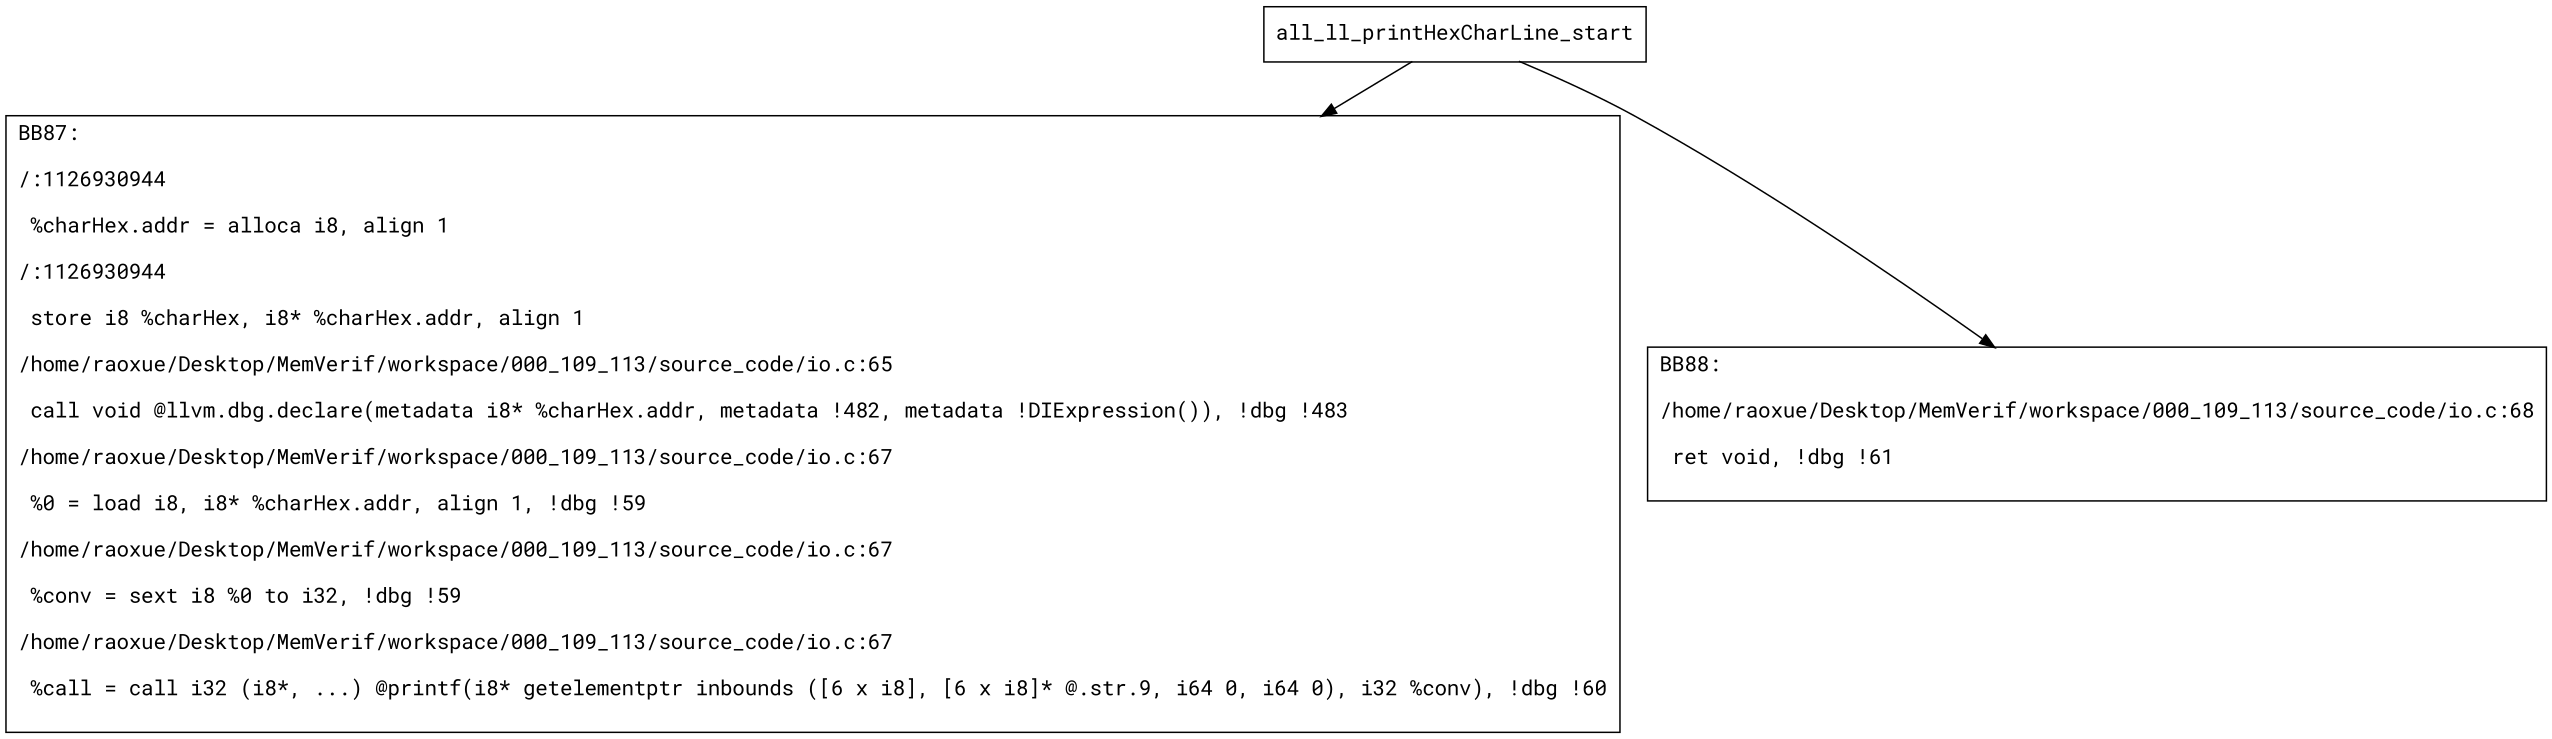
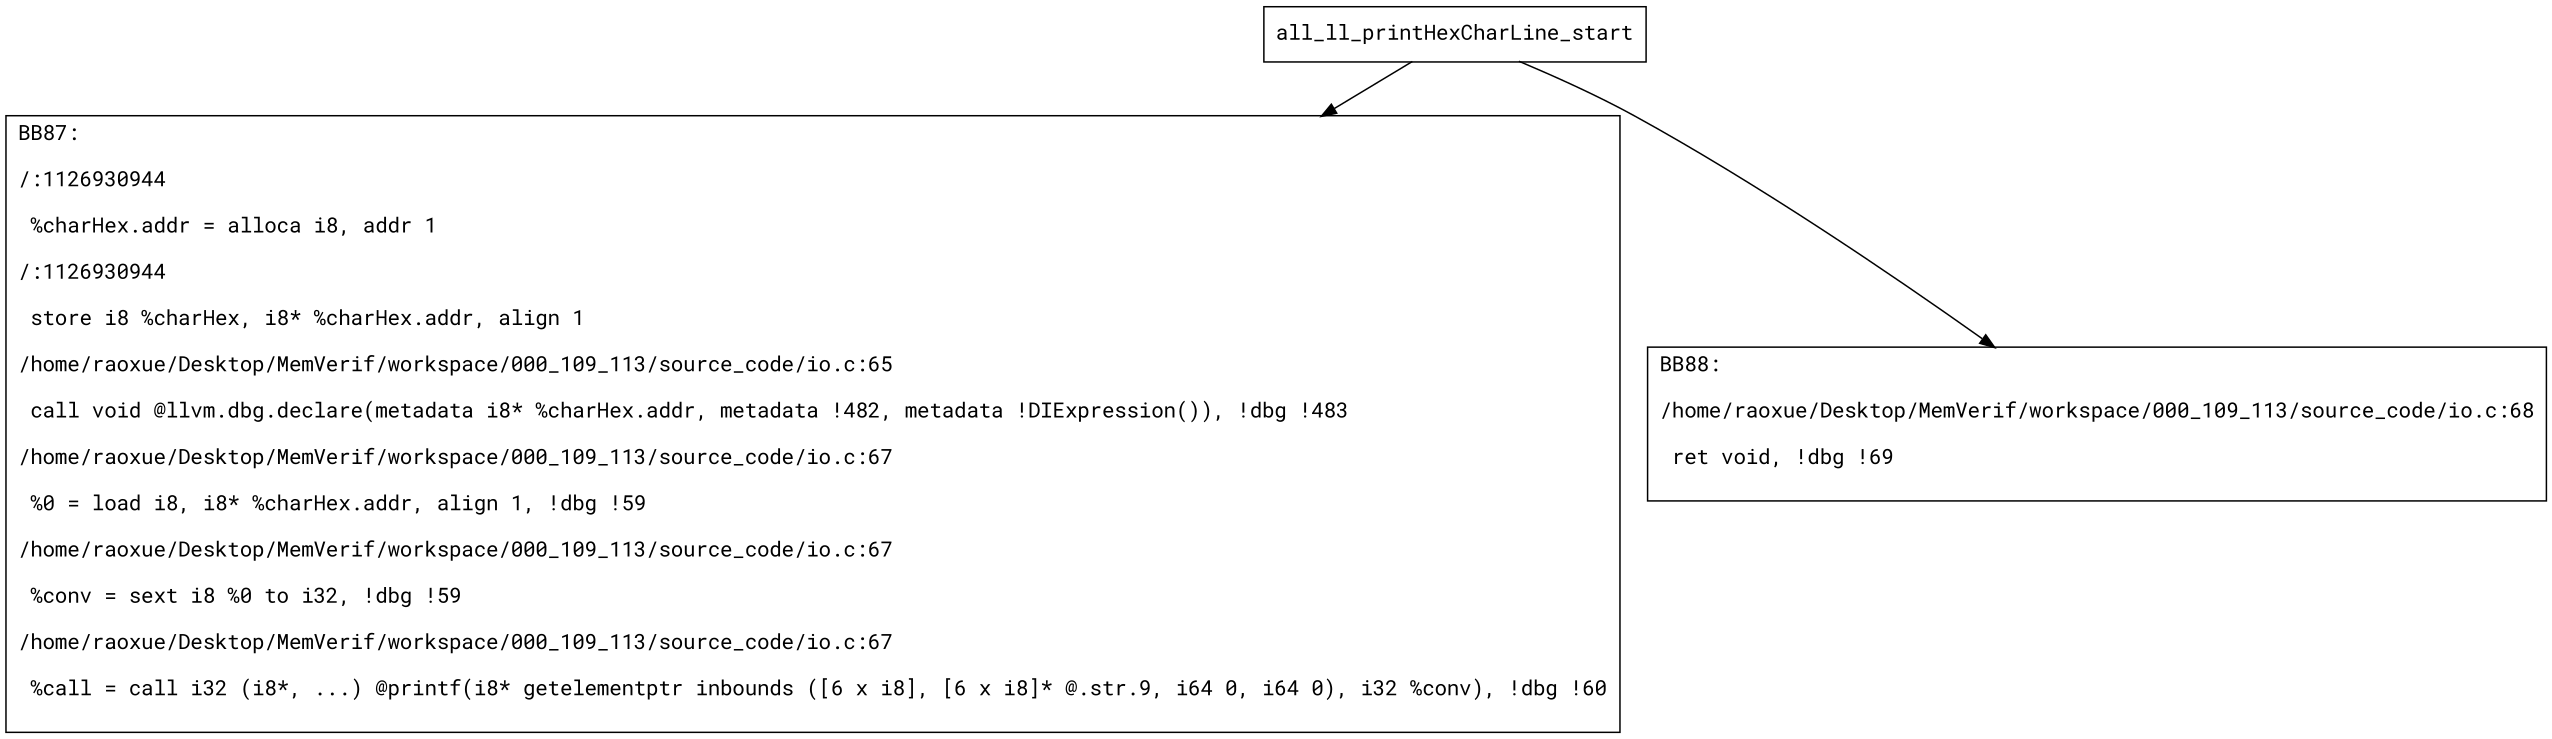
node "BB87:": text "%charHex.addr = alloca i8, align 1" -> "%charHex.addr = alloca i8, addr 1"
node "BB88:": text "ret void, !dbg !61" -> "ret void, !dbg !69"
